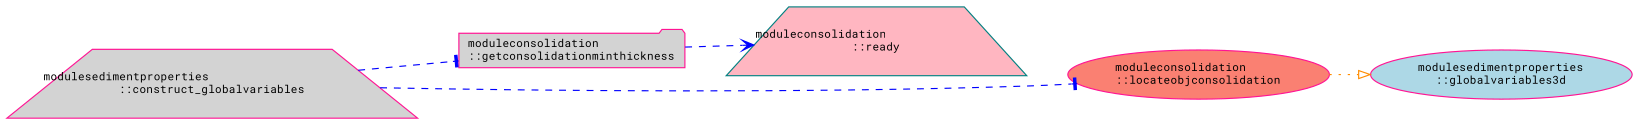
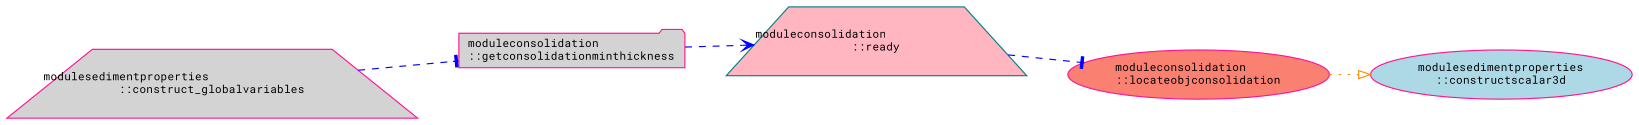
node "modulesedimentproperties ::globalvariables3d": label "modulesedimentproperties ::globalvariables3d" -> "modulesedimentproperties ::constructscalar3d"
edge "modulesedimentproperties ::construct_globalvariables" -> "moduleconsolidation ::locateobjconsolidation": now "moduleconsolidation ::ready" -> "moduleconsolidation ::locateobjconsolidation"
